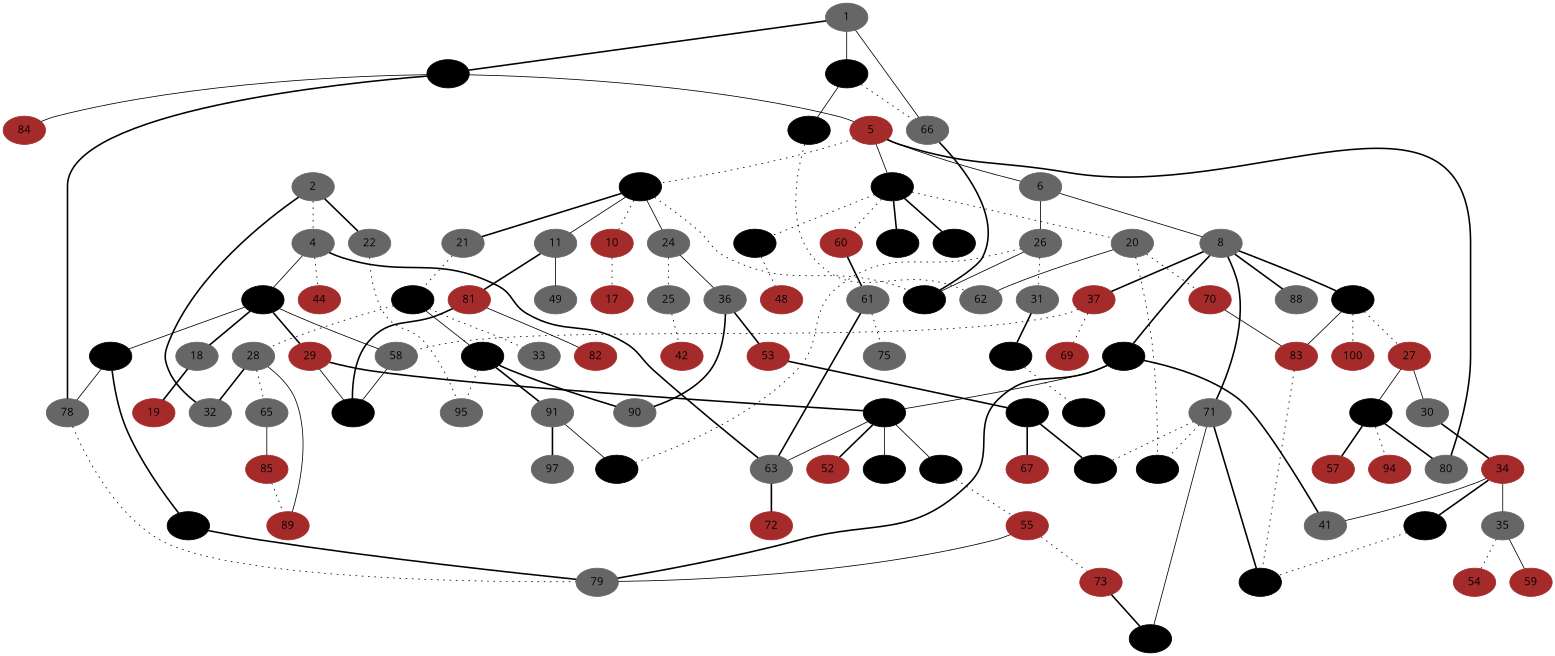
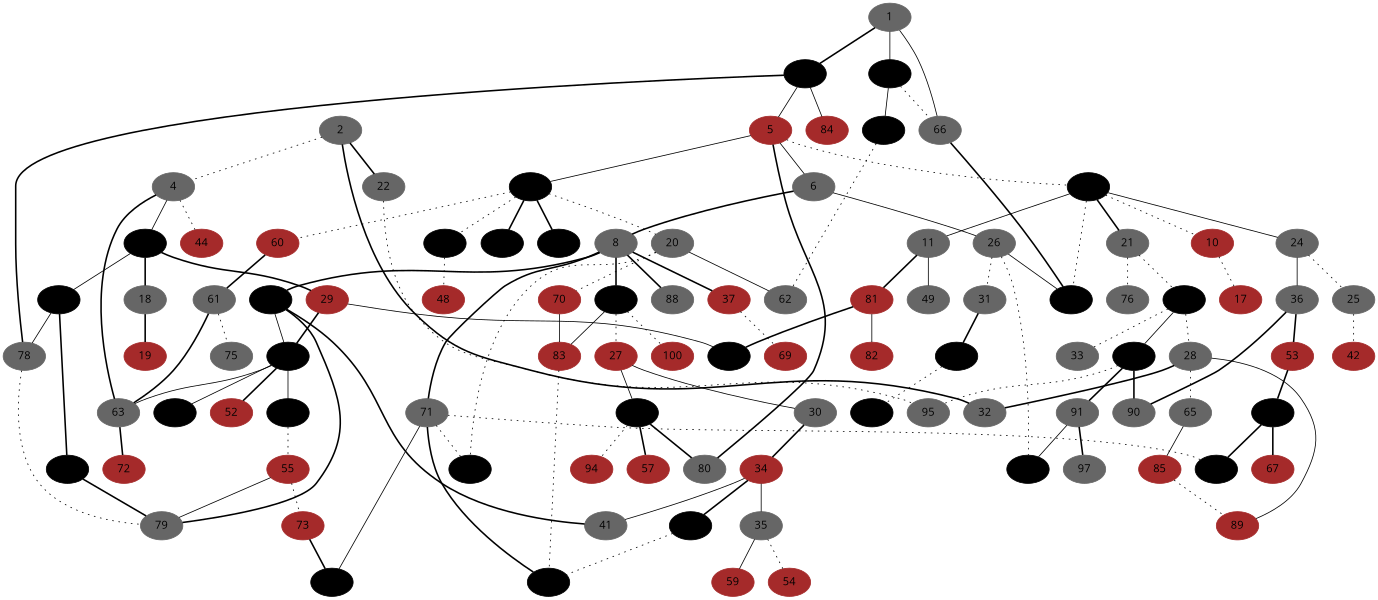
edge "6" -- "8": style solid -> bold
node "76": added
node "58": removed
